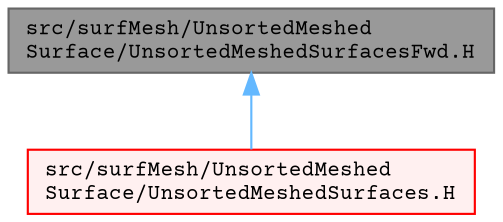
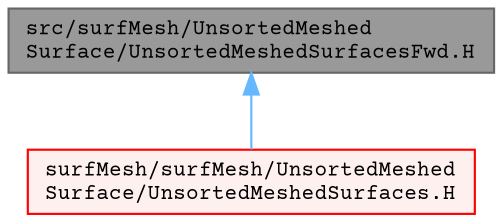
node "src/surfMesh/UnsortedMeshed Surface/UnsortedMeshedSurfaces.H": label "src/surfMesh/UnsortedMeshed Surface/UnsortedMeshedSurfaces.H" -> "surfMesh/surfMesh/UnsortedMeshed Surface/UnsortedMeshedSurfaces.H"
